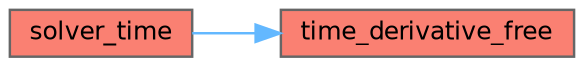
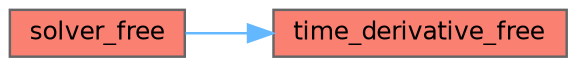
node "solver_time": label "solver_time" -> "solver_free"
